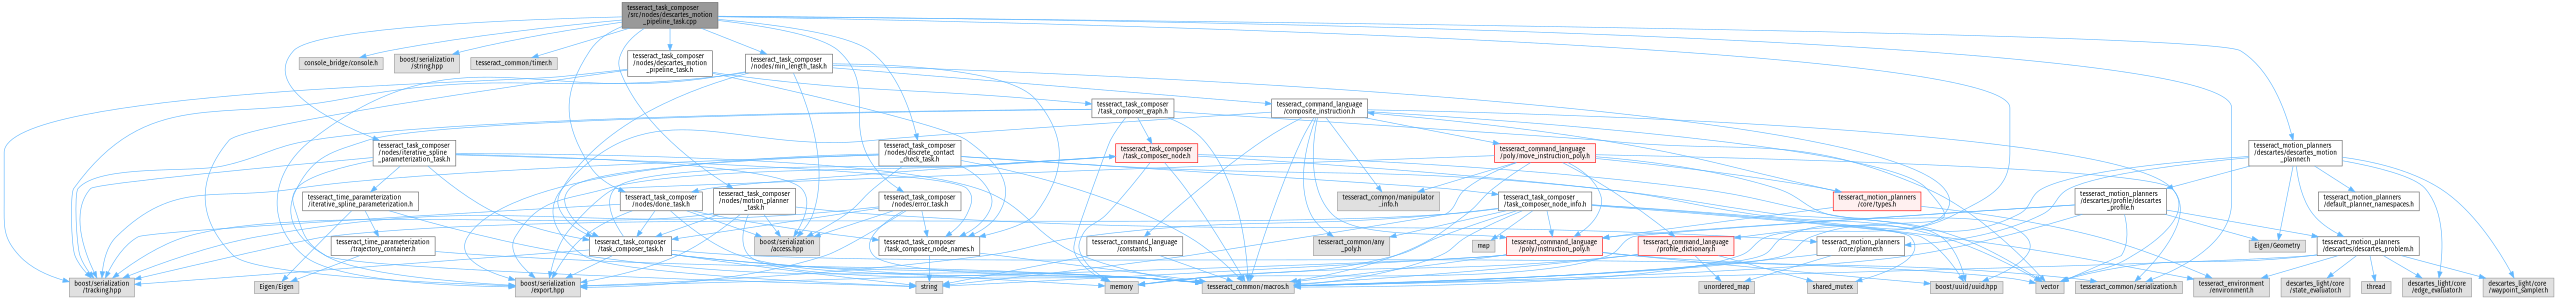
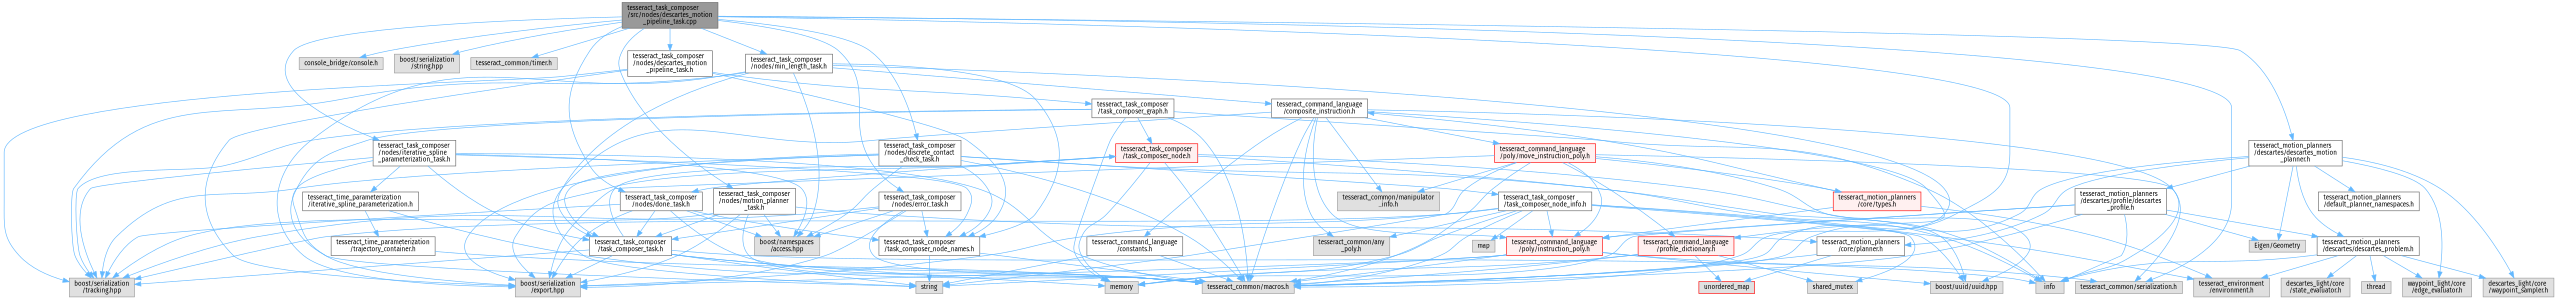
node "boost/serialization /access.hpp": label "boost/serialization /access.hpp" -> "boost/namespaces /access.hpp"
edge "tesseract_motion_planners /descartes/descartes_problem.h" -> "tesseract_common/macros.h": removed
node "Eigen/Eigen": removed
node "unordered_map": color grey60 -> red
node "vector": label "vector" -> "info"
node "descartes_light/core /edge_evaluator.h": label "descartes_light/core /edge_evaluator.h" -> "waypoint_light/core /edge_evaluator.h"
